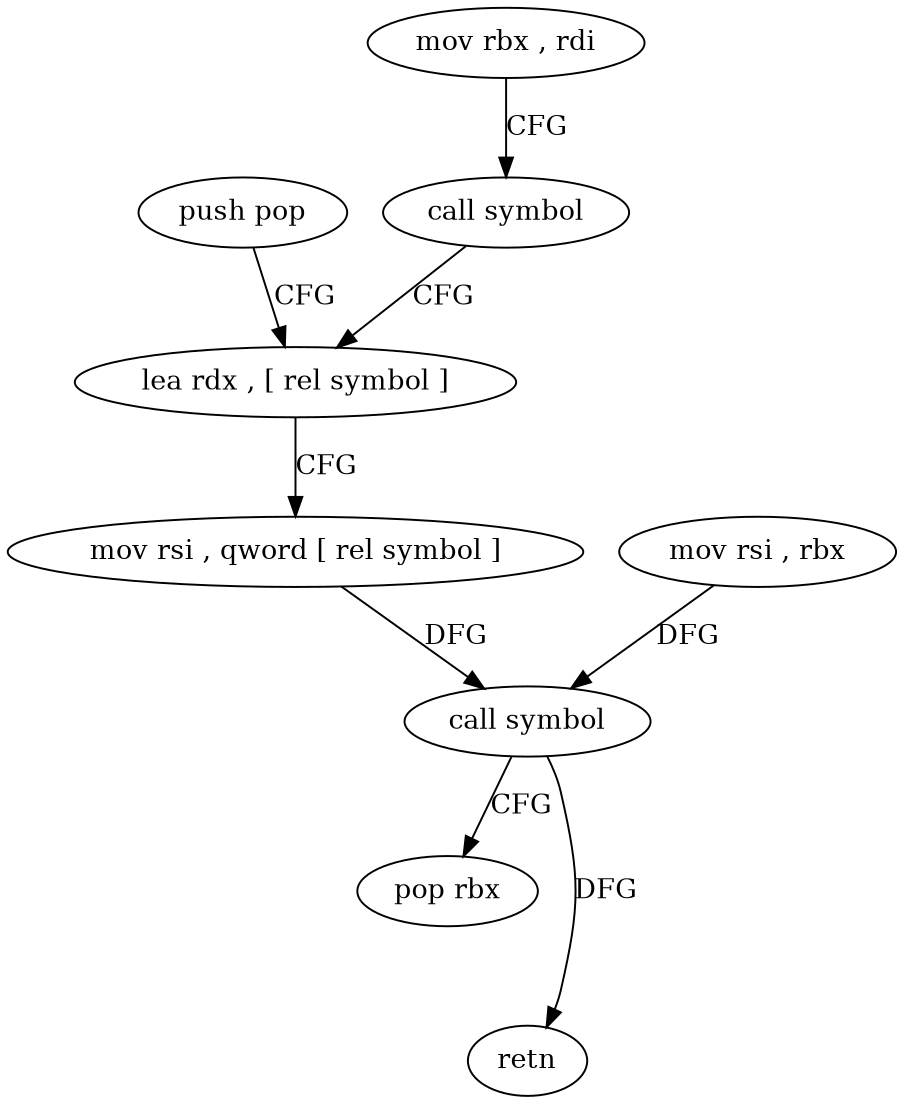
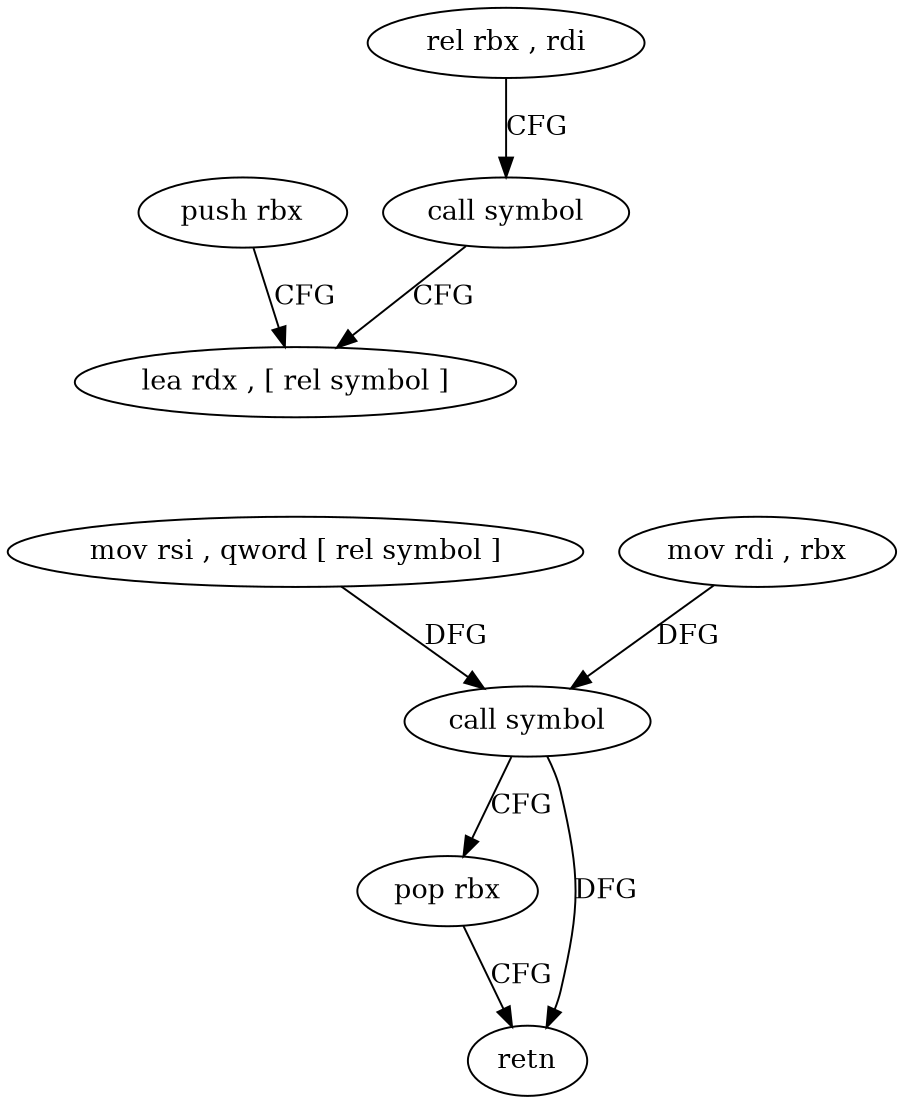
node "mov rbx , rdi": label "mov rbx , rdi" -> "rel rbx , rdi"
node "push pop": label "push pop" -> "push rbx"
edge "lea rdx , [ rel symbol ]" -> "mov rsi , qword [ rel symbol ]": removed, label "CFG"
node "mov rsi , rbx": label "mov rsi , rbx" -> "mov rdi , rbx"
edge "pop rbx" -> "retn": added, label "CFG"
